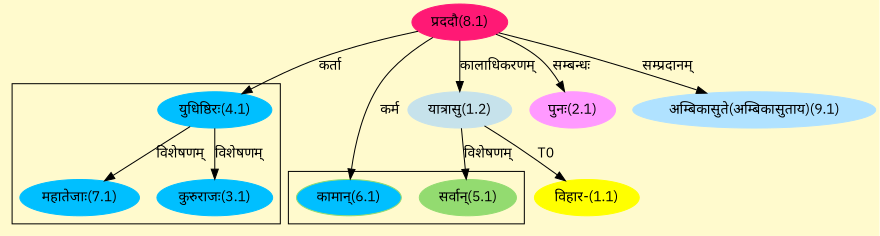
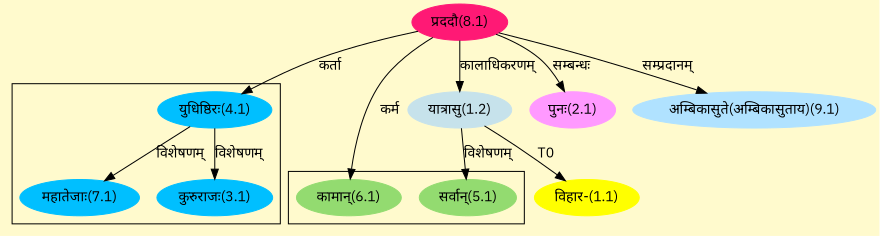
node "कामान्(6.1)": fillcolor #00bfff -> #93db70
